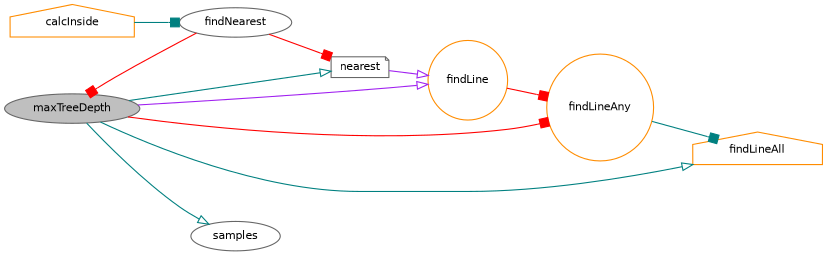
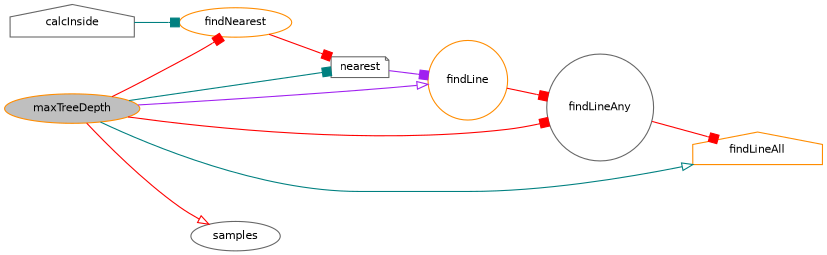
node "calcInside": color darkorange -> gray40
node "findNearest": color gray40 -> darkorange
edge "findNearest" -> "maxTreeDepth": reversed
edge "nearest" -> "findLine": arrowhead onormal -> box
edge "maxTreeDepth" -> "nearest": arrowhead onormal -> box
node "findLineAny": color darkorange -> gray40
node "maxTreeDepth": color gray40 -> darkorange
edge "findLineAny" -> "findLineAll": color teal -> red
edge "maxTreeDepth" -> "samples": color teal -> red
